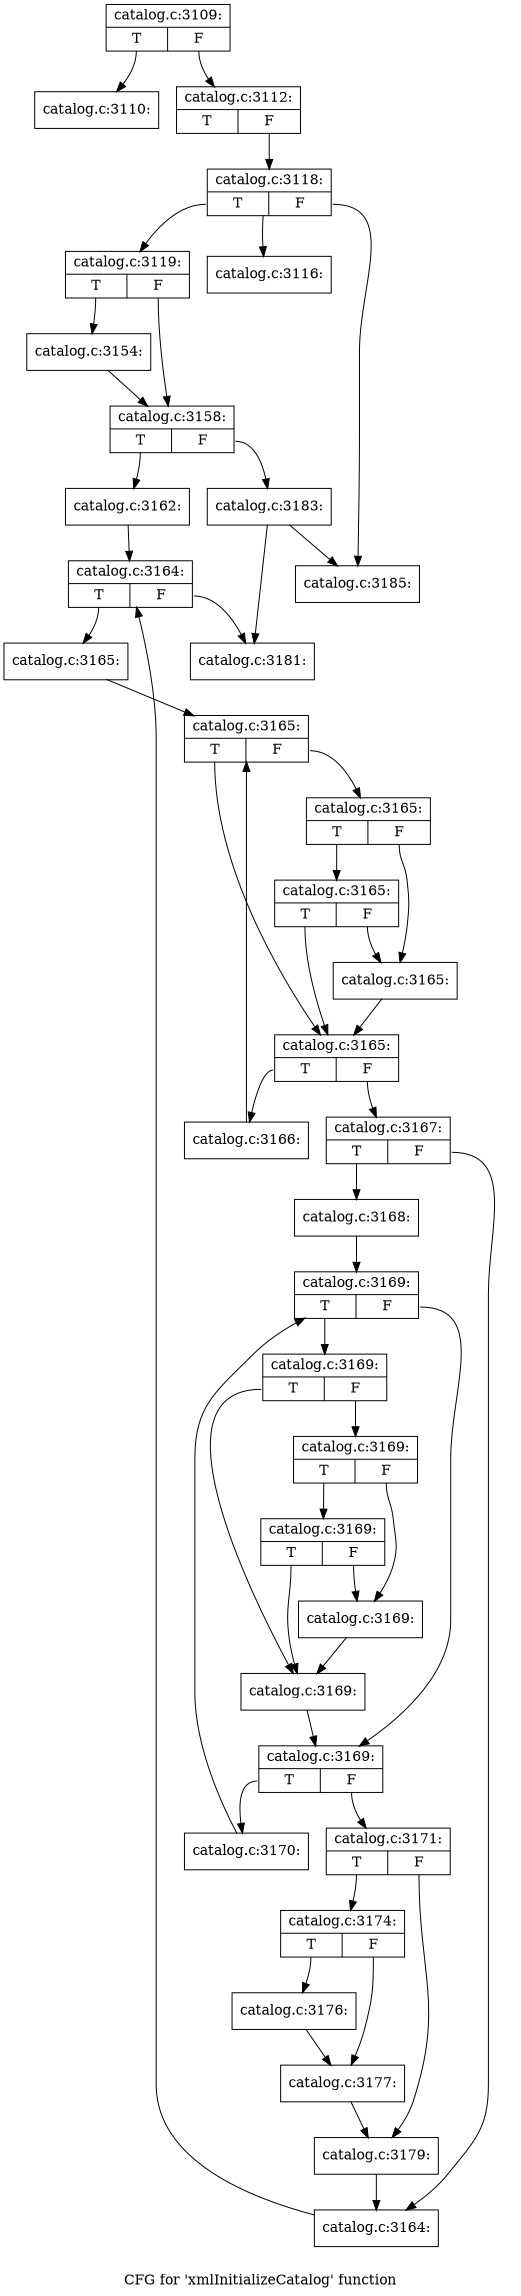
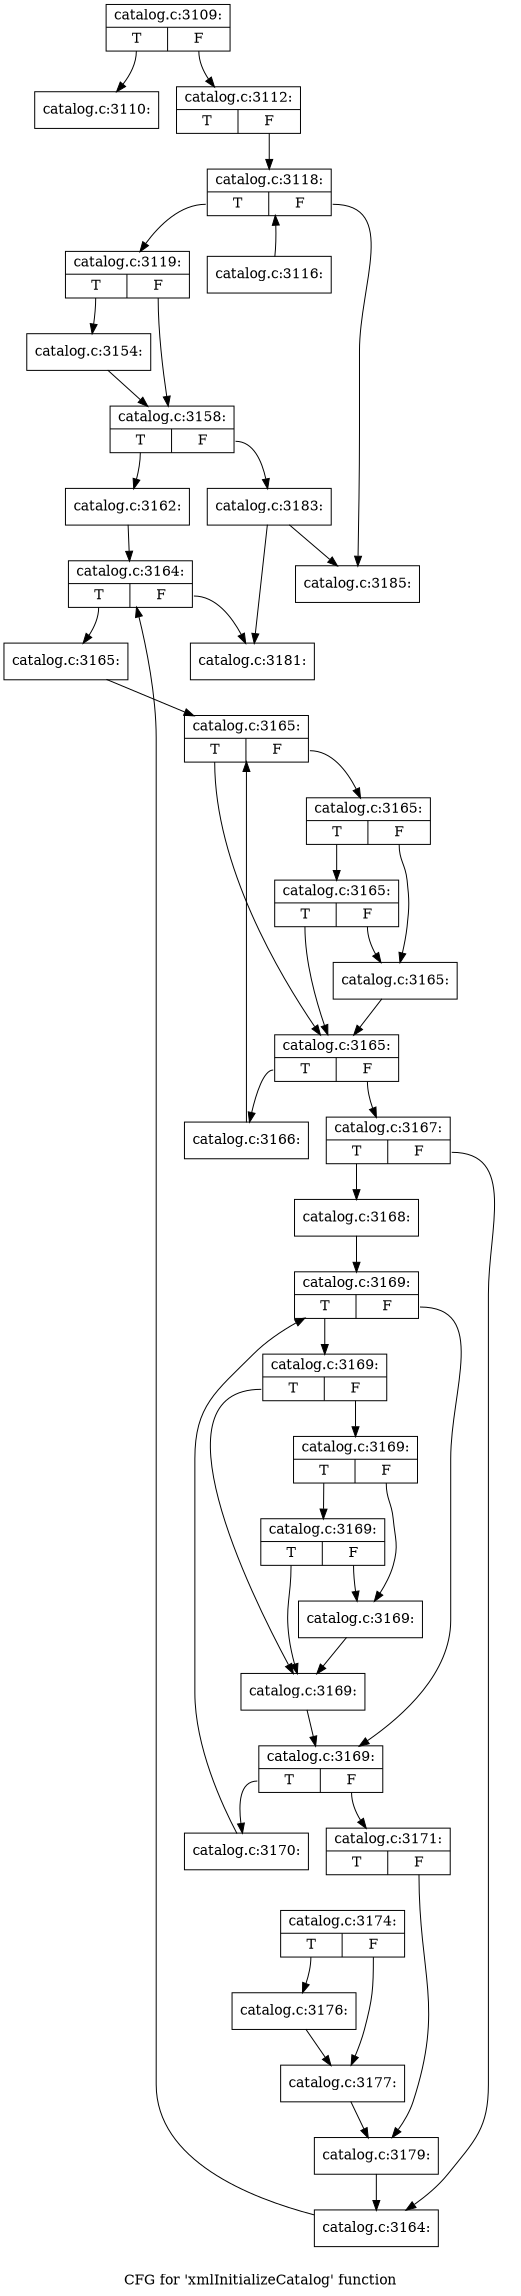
edge "catalog.c:3118:" -> "catalog.c:3116:": reversed
edge "catalog.c:3171:" -> "catalog.c:3174:": removed
